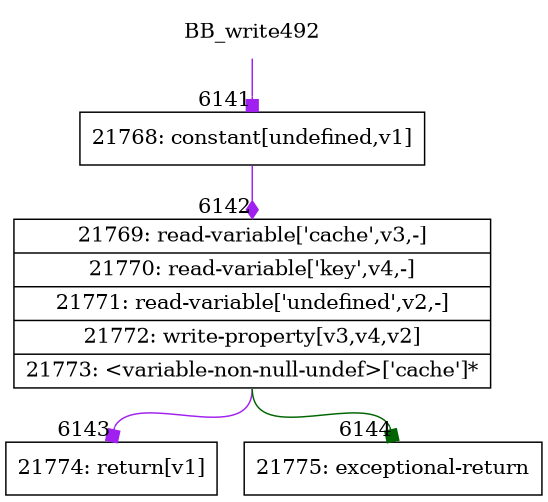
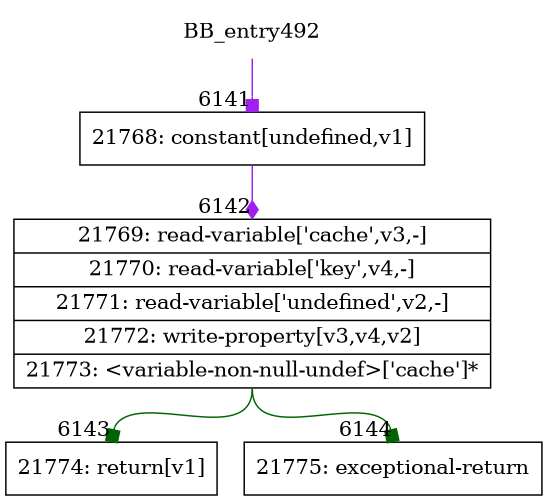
node "BB_write492": label "BB_write492" -> "BB_entry492"
edge "21769: read-variable['cache',v3,-]" -> "21774: return[v1]": color purple -> darkgreen
